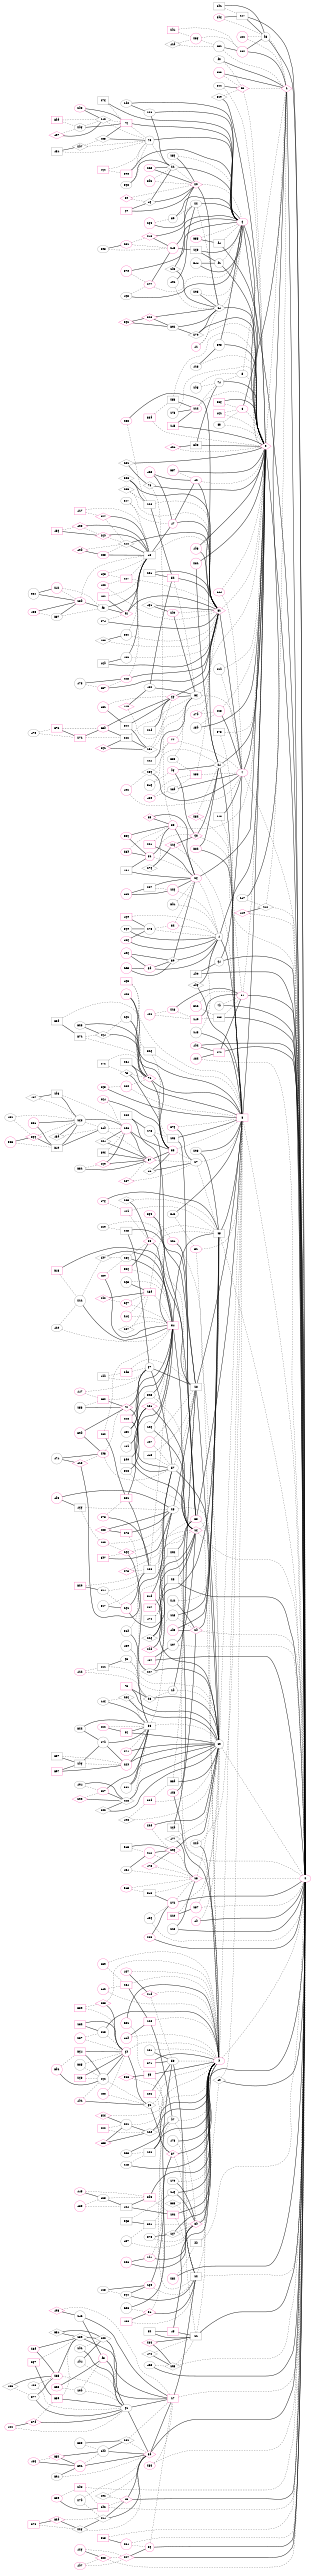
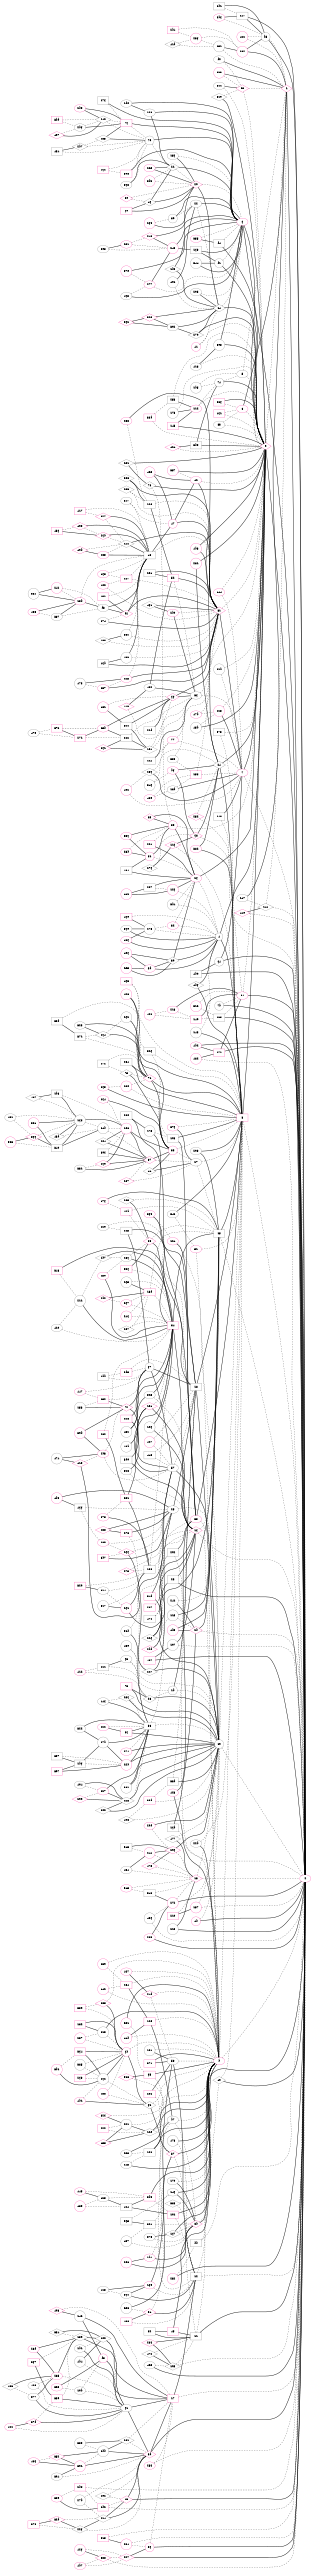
edge "354" -- "150": style bold -> dashed
